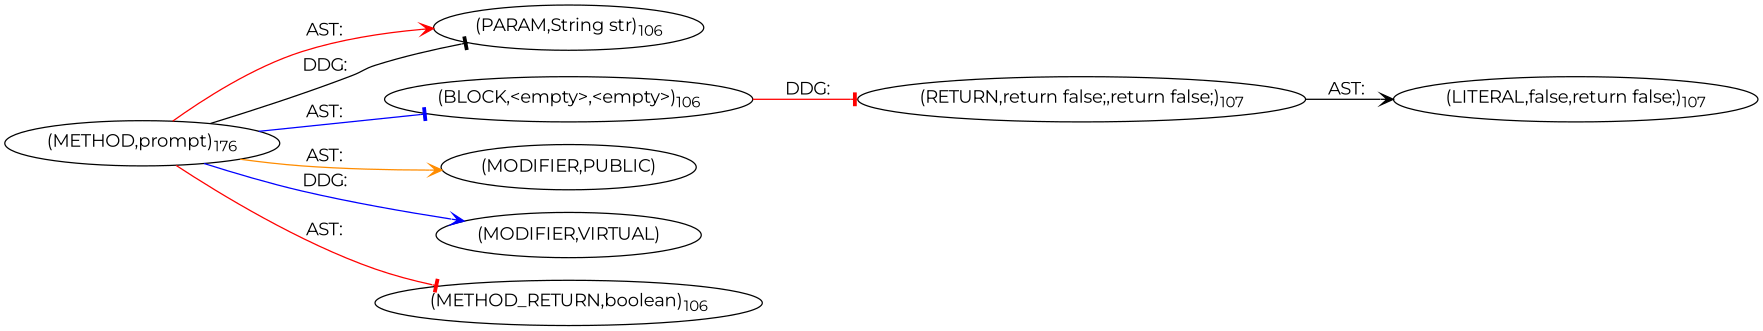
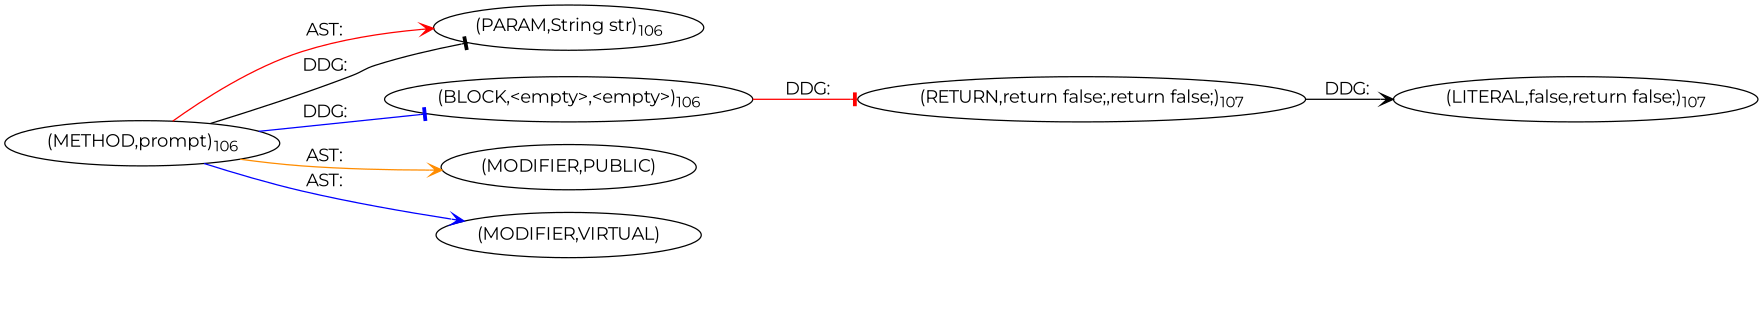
edge "(RETURN,return false;,return false;)" -> "(LITERAL,false,return false;)": label "AST: " -> "DDG: "
edge "(METHOD,prompt)" -> "(BLOCK,<empty>,<empty>)": label "AST: " -> "DDG: "
node "(METHOD,prompt)": text "176" -> "106"
edge "(METHOD,prompt)" -> "(MODIFIER,VIRTUAL)": label "DDG: " -> "AST: "
node "(METHOD_RETURN,boolean)": removed
